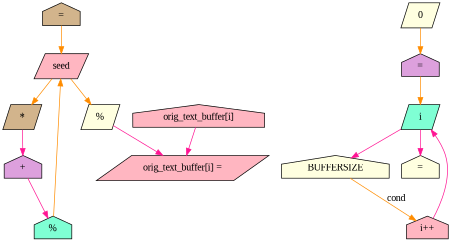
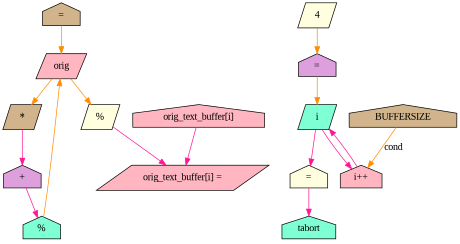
node "0": label "0" -> "4"
node "seed": label "seed" -> "orig"
edge "i" -> "BUFFERSIZE": now "i" -> "i++"
node "BUFFERSIZE": fillcolor lightyellow -> tan
node "tabort": added
